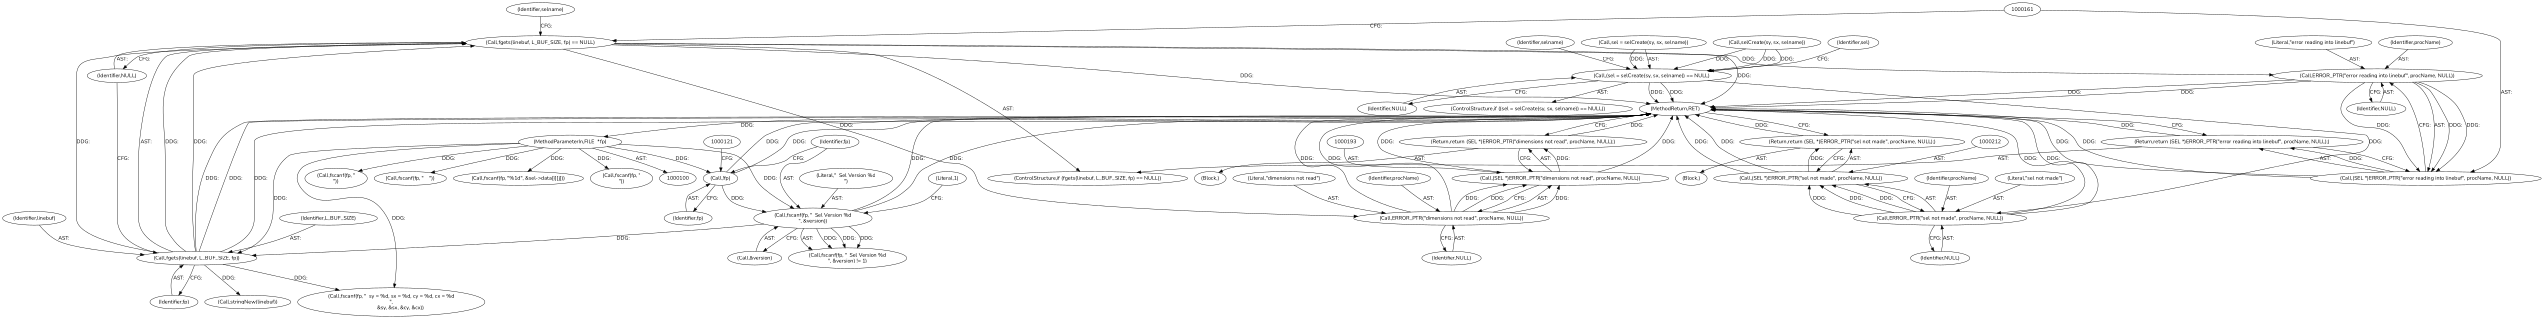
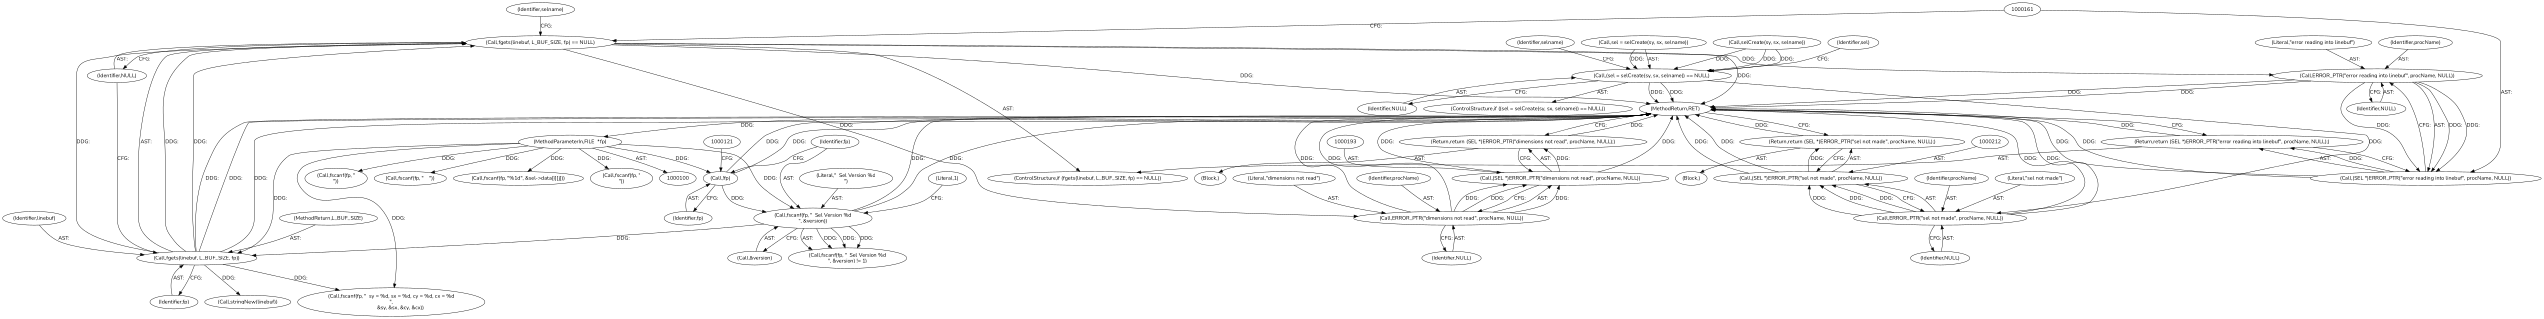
node "(Identifier,L_BUF_SIZE)": label "(Identifier,L_BUF_SIZE)" -> "(MethodReturn,L_BUF_SIZE)"
